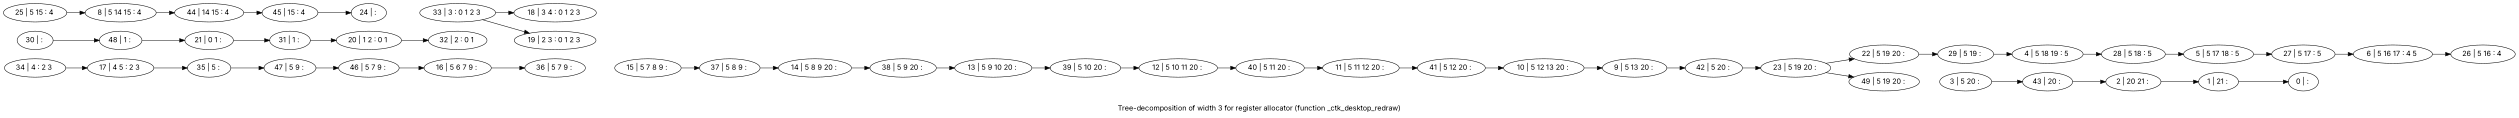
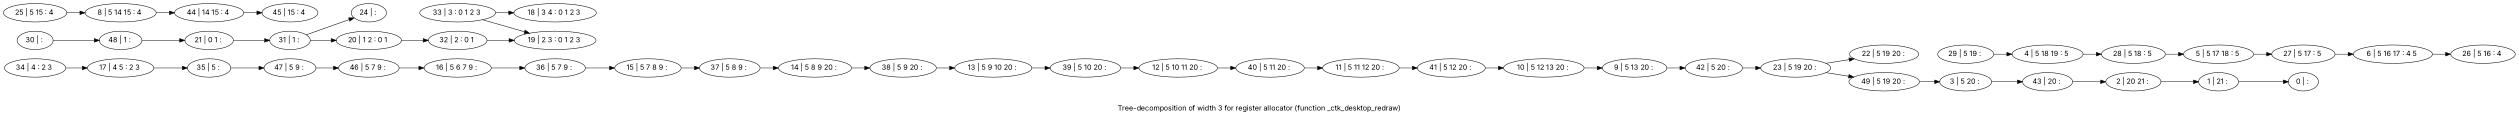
edge "45 | 15 : 4" -> "24 | :": now "31 | 1 :" -> "24 | :"
edge "32 | 2 : 0 1" -> "19 | 2 3 : 0 1 2 3": added
edge "22 | 5 19 20 :" -> "29 | 5 19 :": removed
edge "36 | 5 7 9 :" -> "15 | 5 7 8 9 :": added
edge "49 | 5 19 20 :" -> "3 | 5 20 :": added
